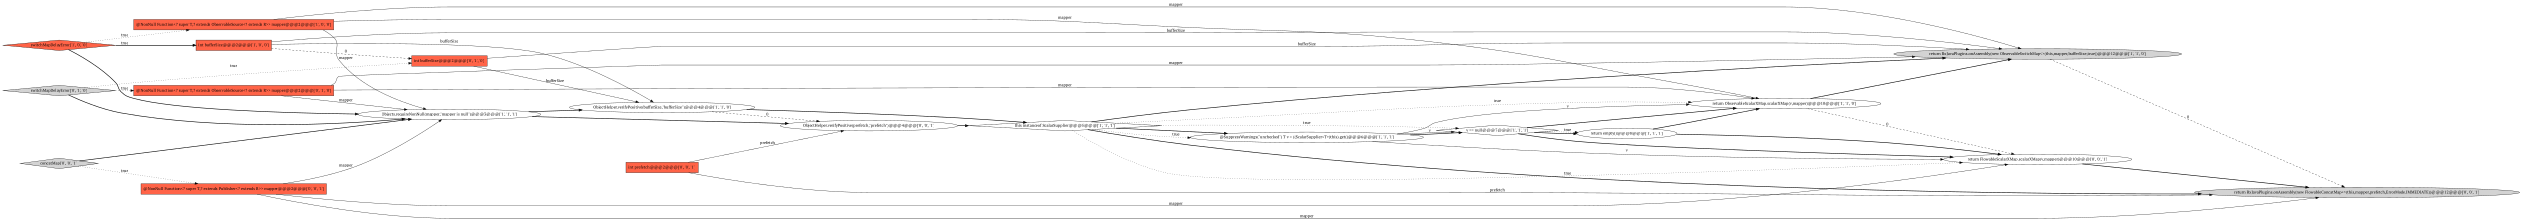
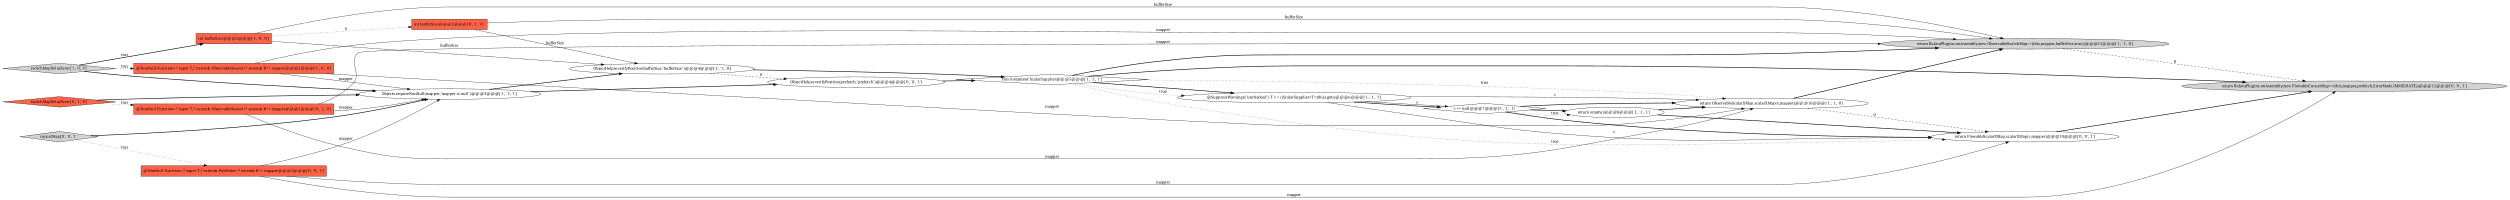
node "switchMapDelayError['1', '0', '0']": fillcolor tomato -> lightgray
edge "int bufferSize@@@2@@@['1', '0', '0']" -> "int bufferSize@@@2@@@['0', '1', '0']": style dashed -> dotted
edge "switchMapDelayError['0', '1', '0']" -> "int bufferSize@@@2@@@['0', '1', '0']": removed, label "true"
node "switchMapDelayError['0', '1', '0']": fillcolor lightgray -> tomato
edge "this instanceof ScalarSupplier@@@5@@@['1', '1', '1']" -> "v == null@@@7@@@['1', '1', '1']": removed, label "true"
node "int prefetch@@@2@@@['0', '0', '1']": removed
